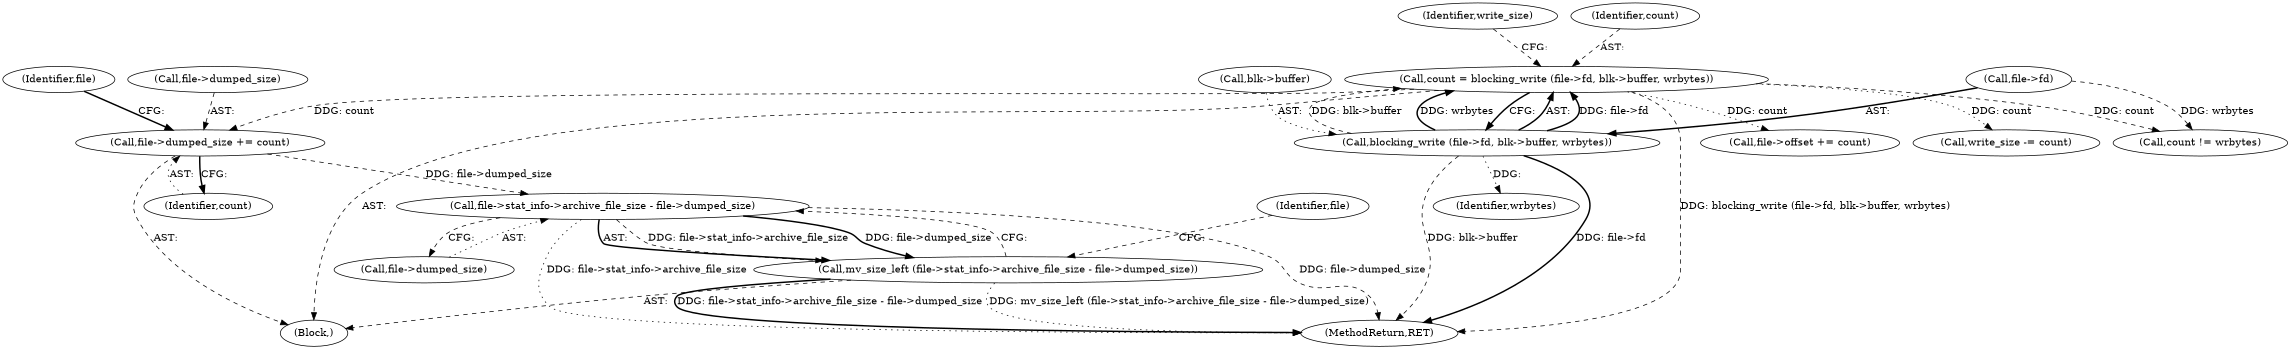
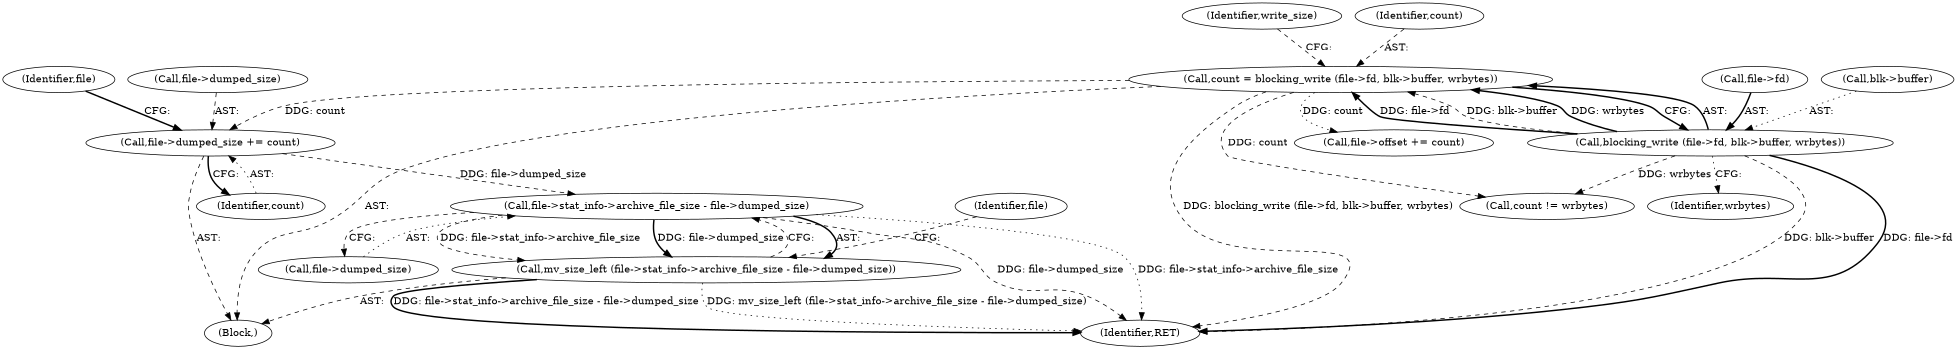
edge "(Call,file->fd)" -> "(Call,count != wrbytes)": now "(Call,blocking_write (file->fd, blk->buffer, wrbytes))" -> "(Call,count != wrbytes)"
node "(Call,write_size -= count)": removed
edge "(Call,blocking_write (file->fd, blk->buffer, wrbytes))" -> "(Identifier,wrbytes)": label "DDG: " -> "CFG: "
node "(MethodReturn,RET)": label "(MethodReturn,RET)" -> "(Identifier,RET)"
